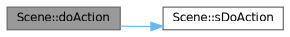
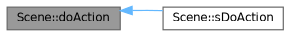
edge "Scene::doAction" -> "Scene::sDoAction": reversed
